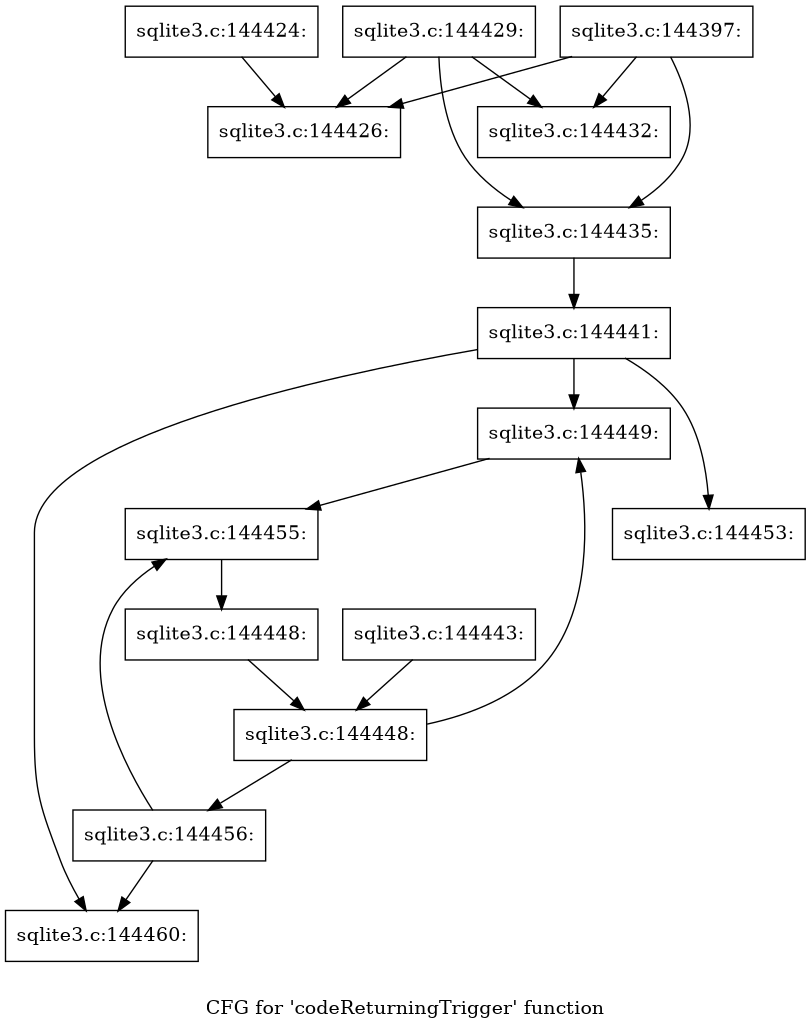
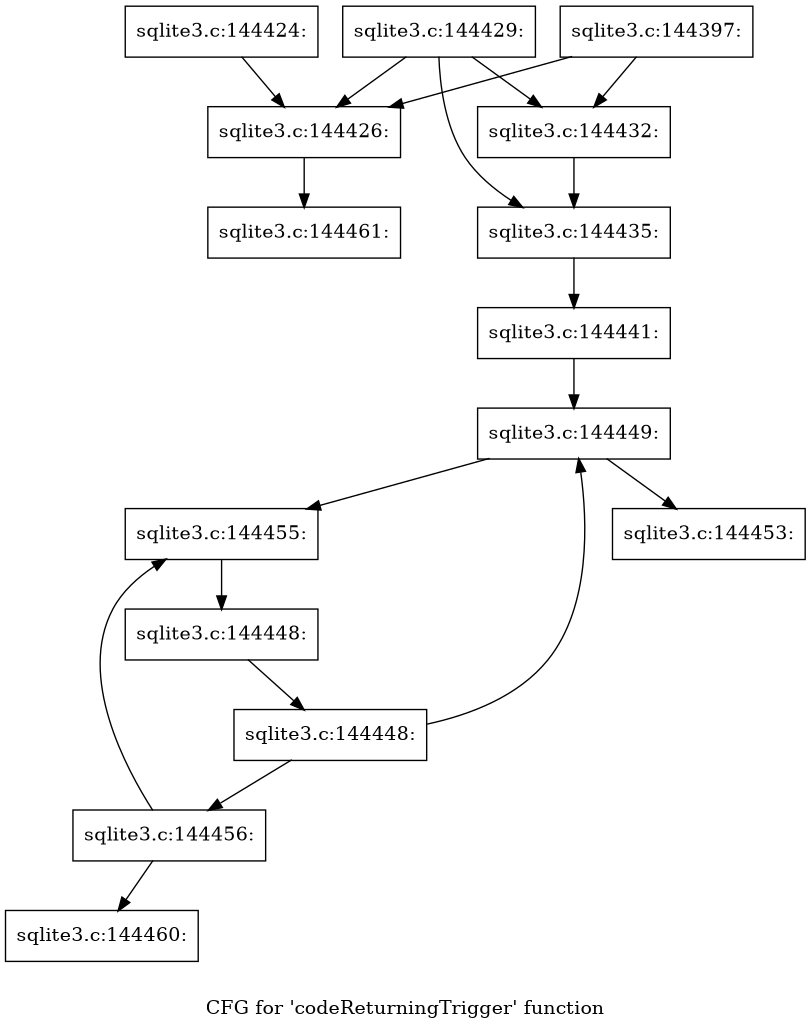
edge "sqlite3.c:144397:" -> "sqlite3.c:144435:": now "sqlite3.c:144432:" -> "sqlite3.c:144435:"
node "sqlite3.c:144461:": added
edge "sqlite3.c:144441:" -> "sqlite3.c:144453:": now "sqlite3.c:144449:" -> "sqlite3.c:144453:"
edge "sqlite3.c:144441:" -> "sqlite3.c:144460:": removed
node "sqlite3.c:144443:": removed
